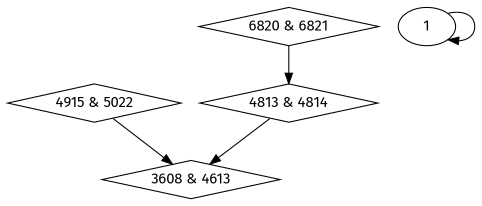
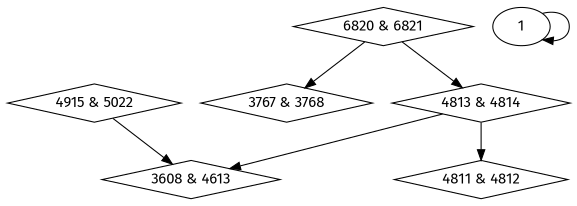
node "3767 & 3768": added
node "4811 & 4812": added
